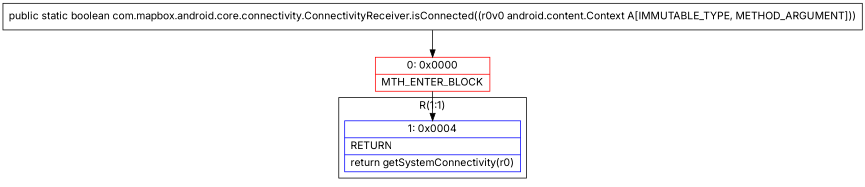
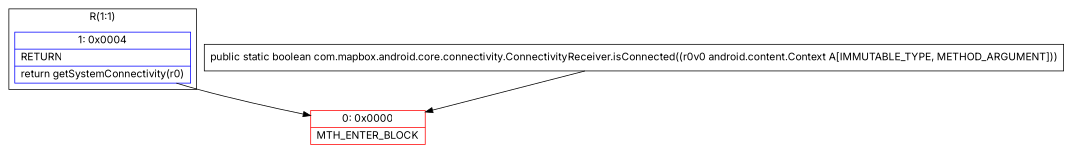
edge "0: 0x0000" -> "1: 0x0004": reversed
